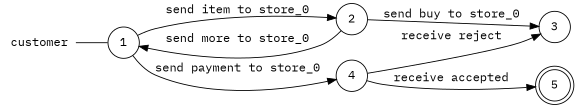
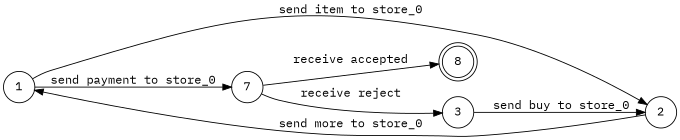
edge "2" -> "3": reversed
node "customer": removed
node "4": label "4" -> "7"
node "5": label "5" -> "8"
